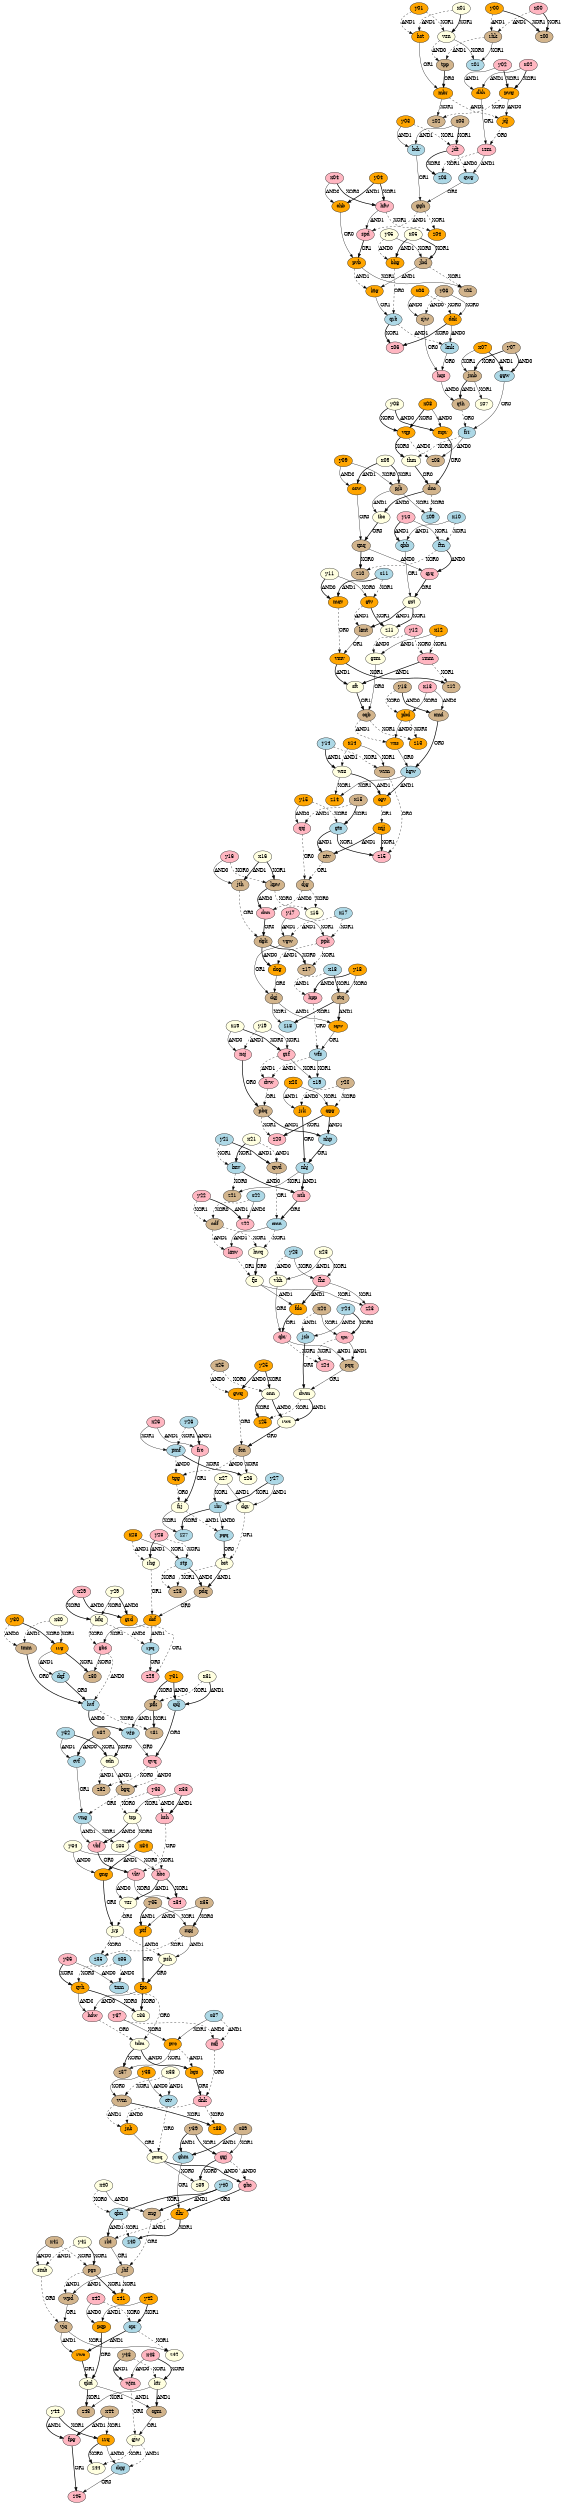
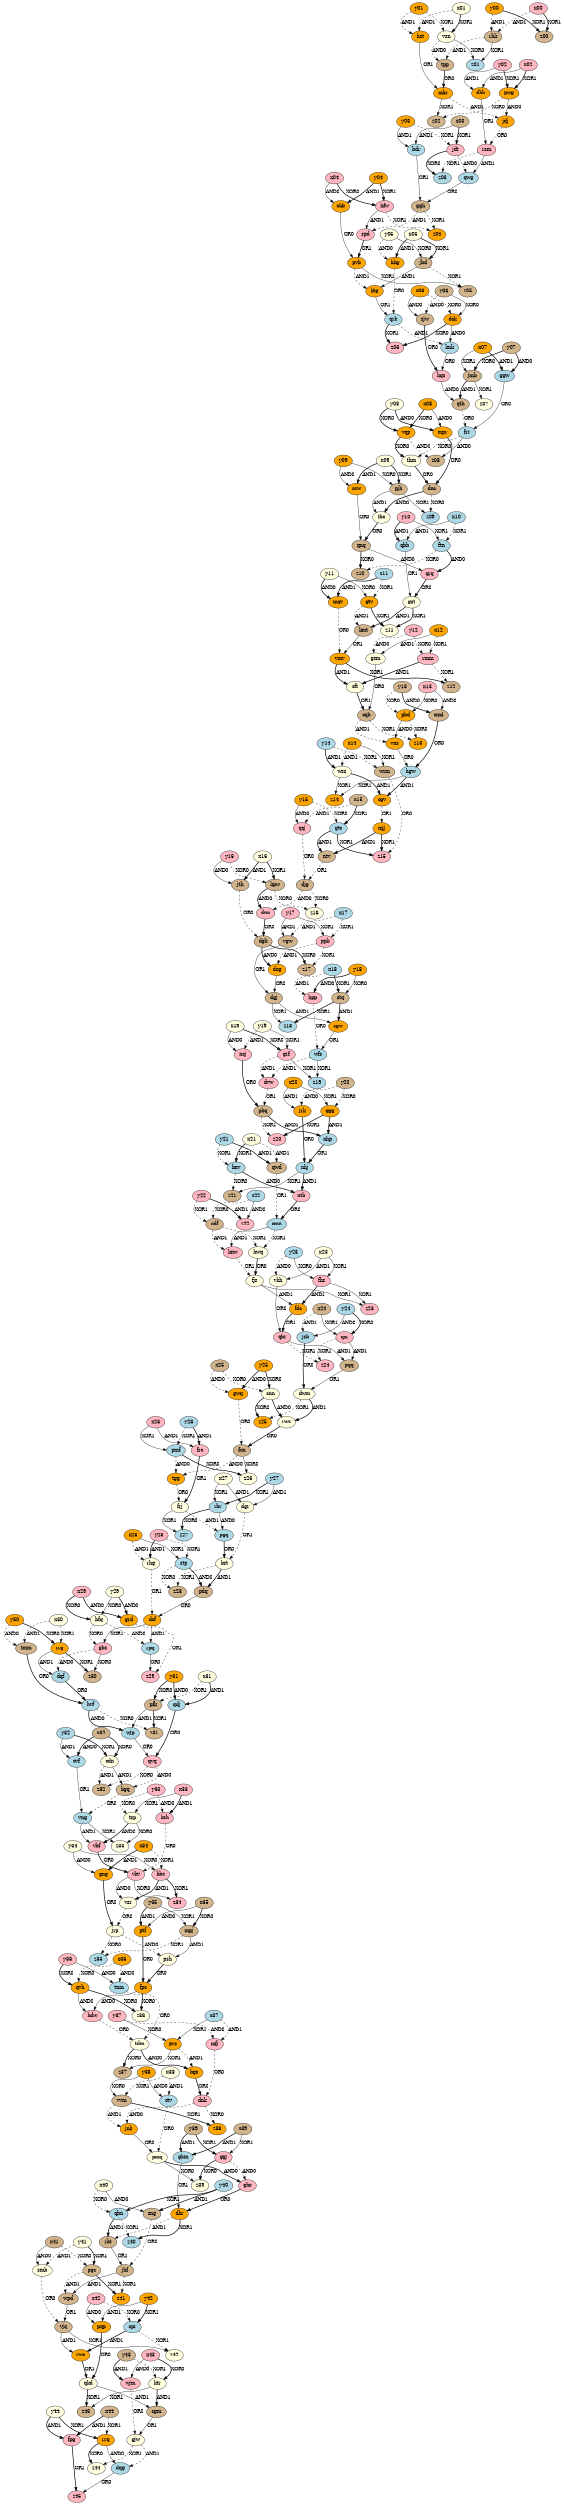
edge "sjw" -> "hqs": style solid -> bold
edge "gbs" -> "hvf": now "gbs" -> "dqf"
node "x36": fillcolor lightblue -> orange
